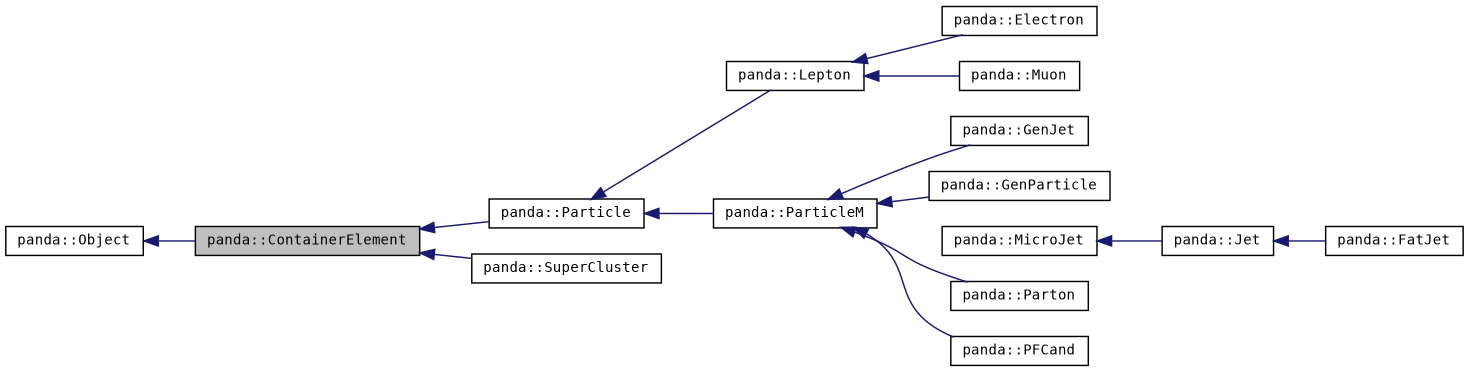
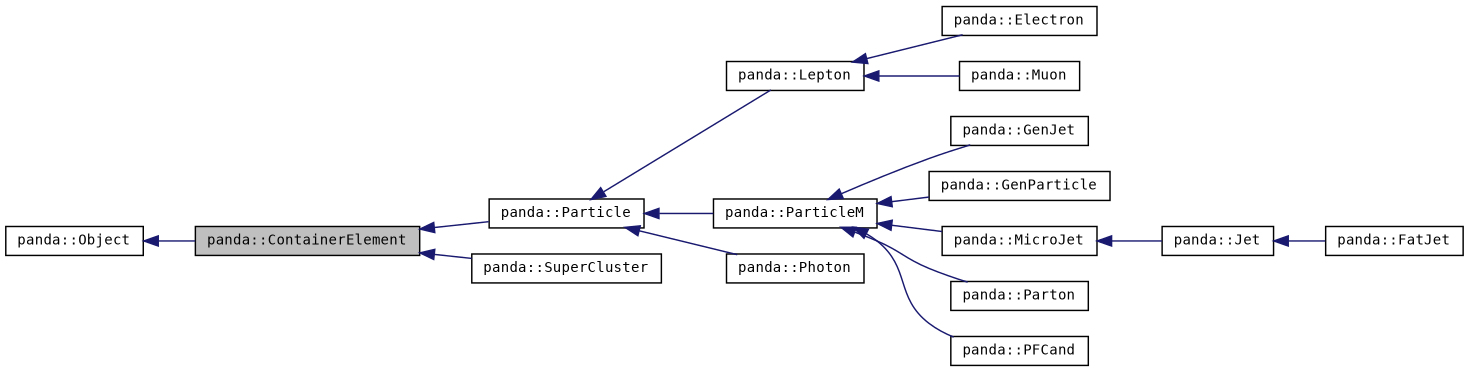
edge "panda::MicroJet" -> "panda::ParticleM": added
node "panda::Photon": added
